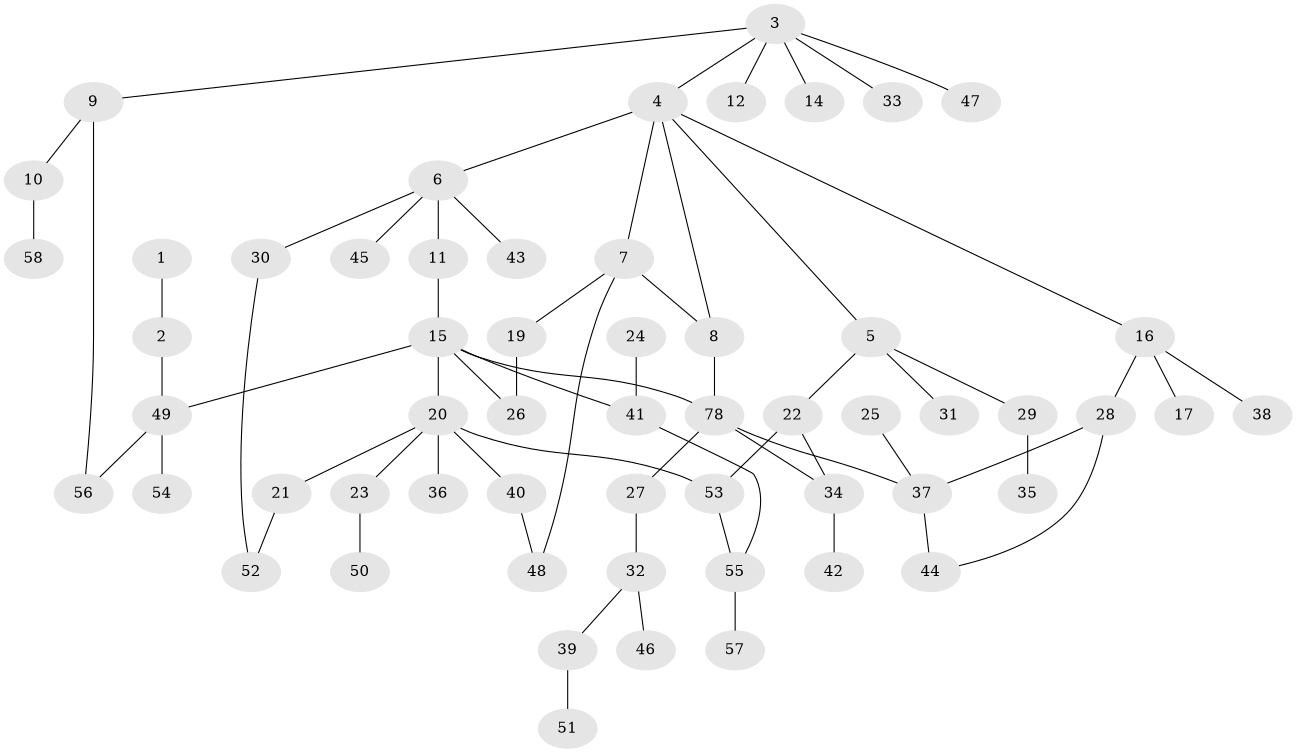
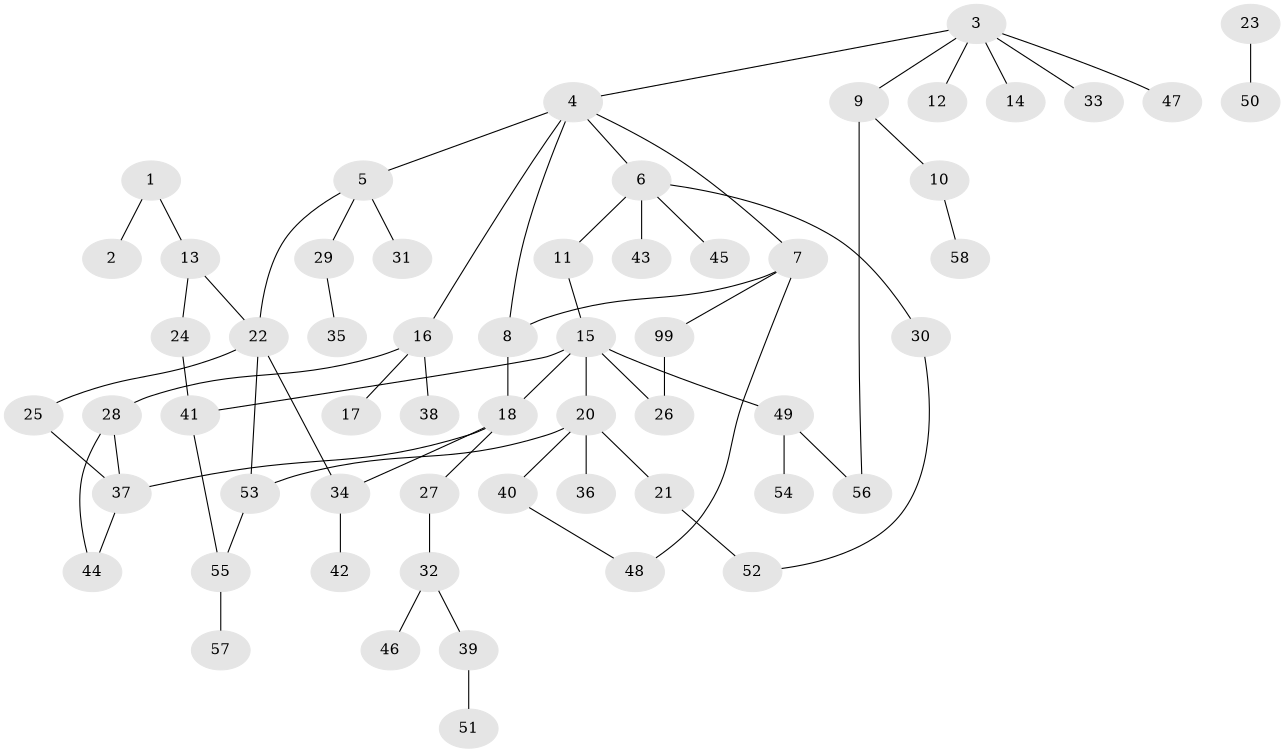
node "13": added
node "19": label "19" -> "99"
edge "22" -- "25": added
edge "2" -- "49": removed
node "78": label "78" -> "18"
edge "20" -- "23": removed
